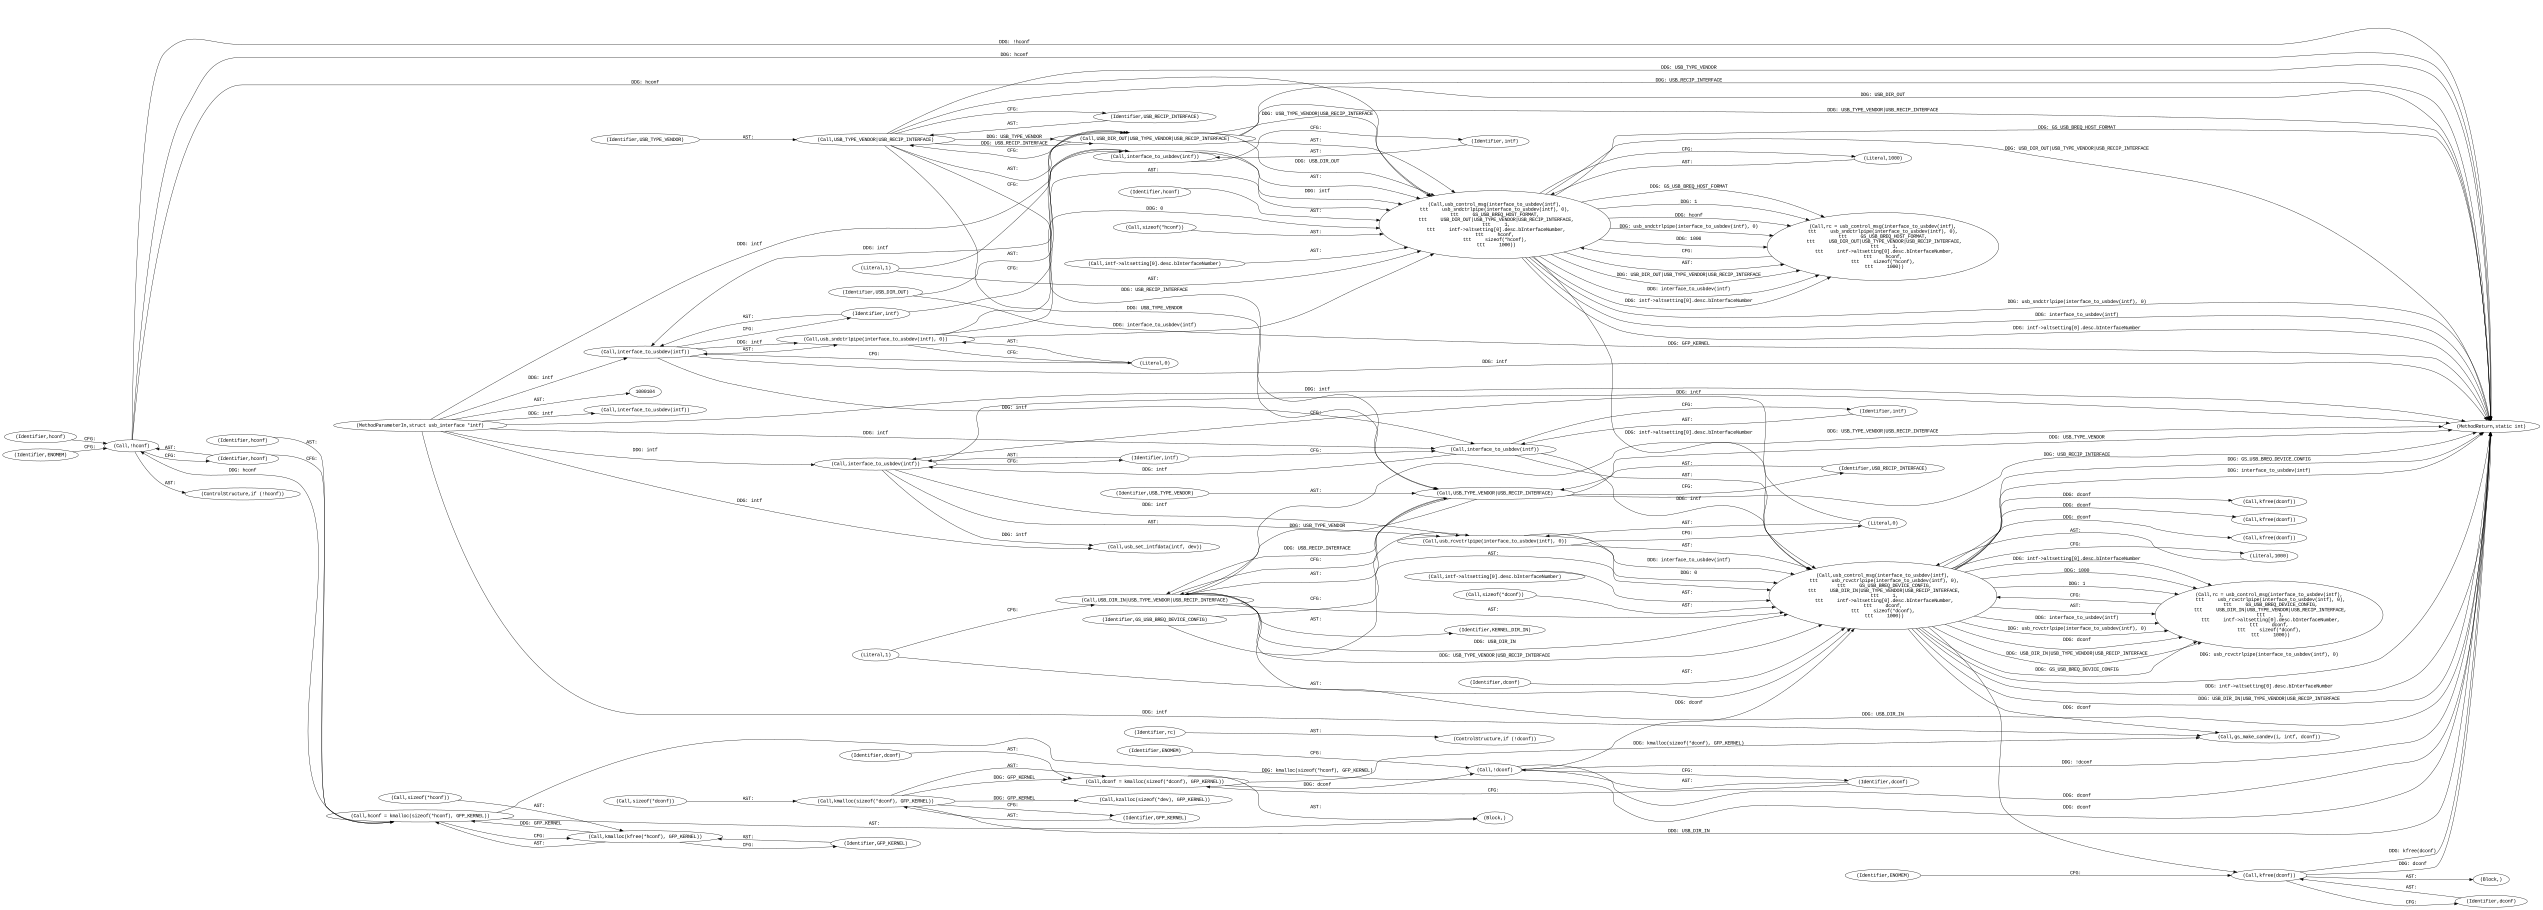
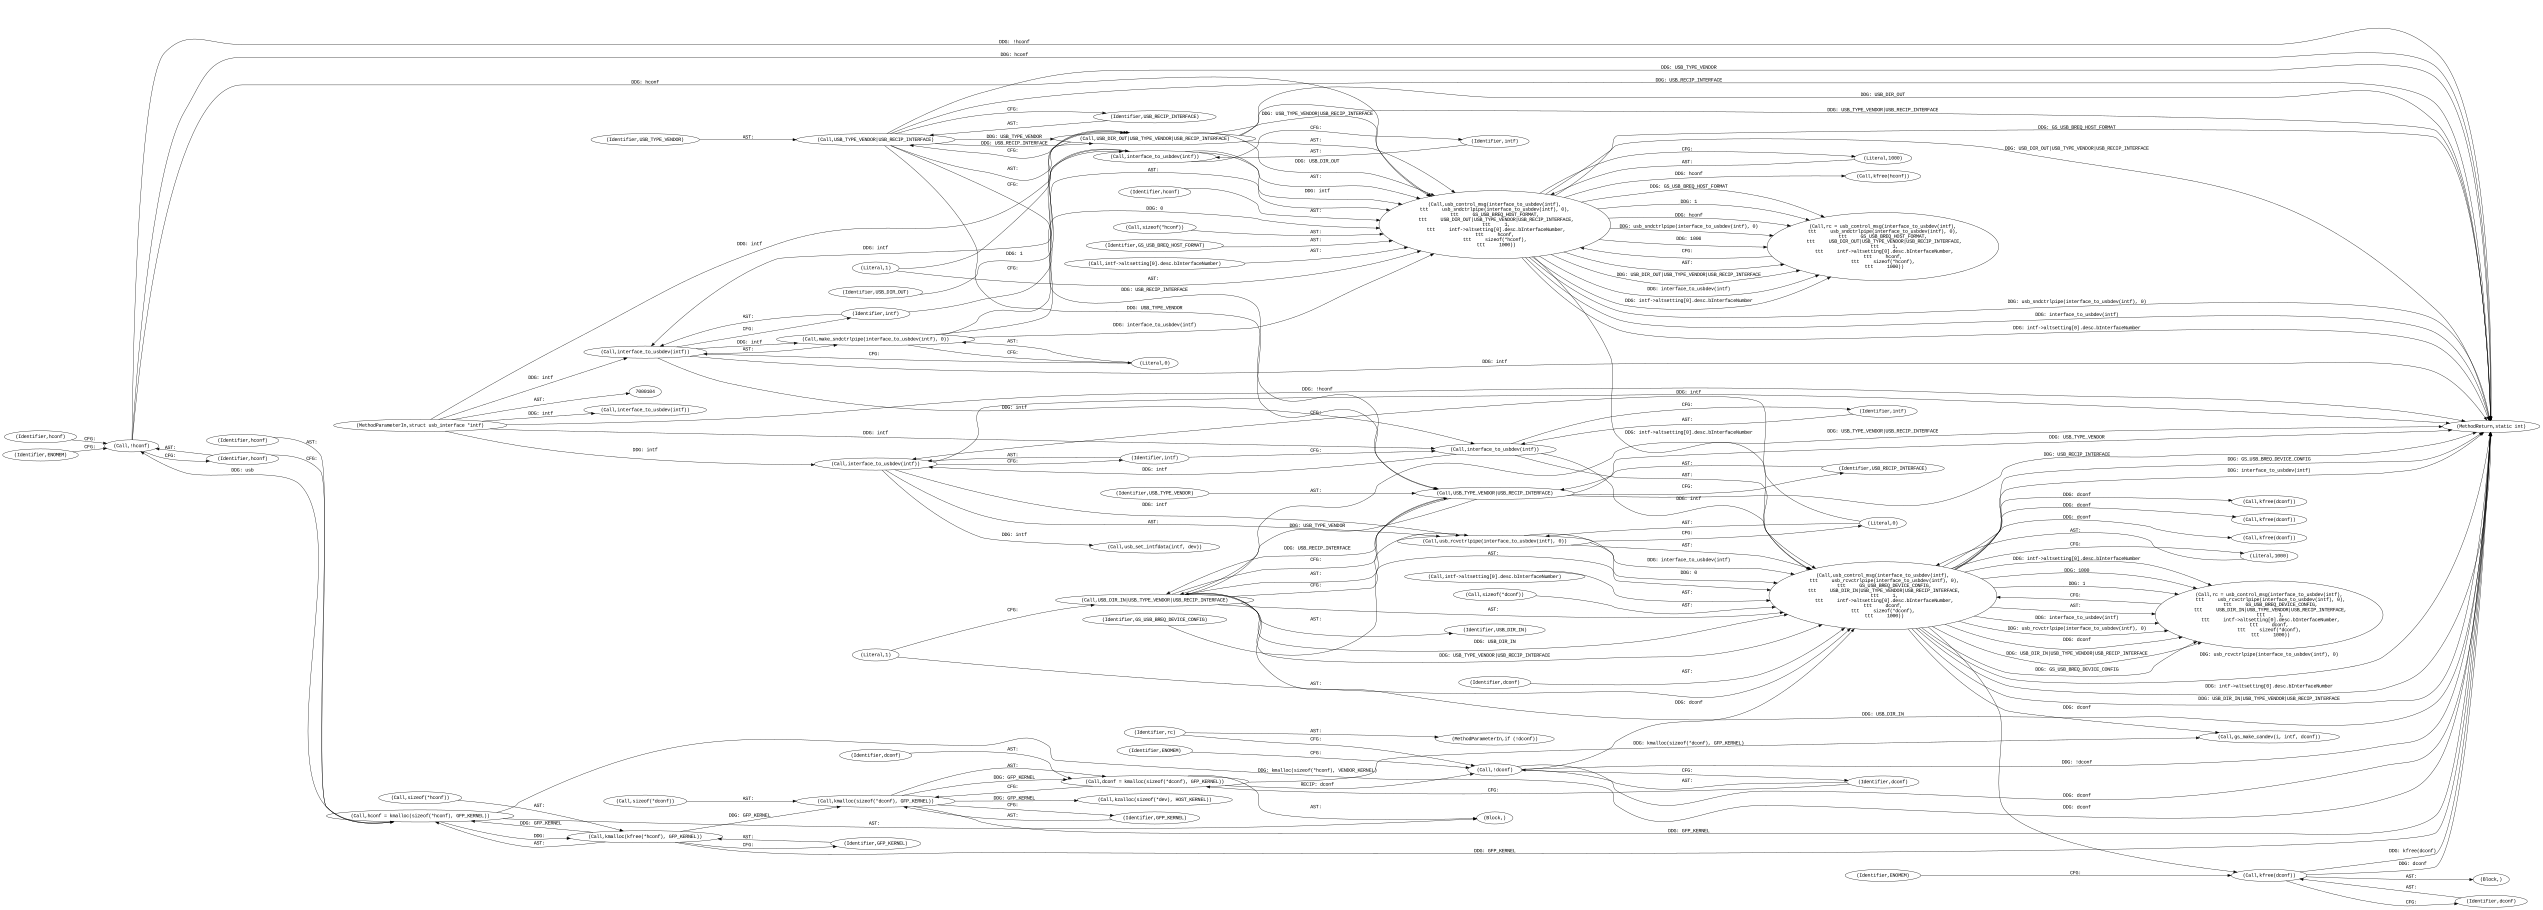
node "(Call,kfree(hconf))": added
node "(Identifier,GS_USB_BREQ_HOST_FORMAT)": added
edge "(Identifier,USB_DIR_OUT)" -> "(Call,USB_DIR_OUT|USB_TYPE_VENDOR|USB_RECIP_INTERFACE)": label "AST: " -> "DDG: 1"
node "(Call,usb_sndctrlpipe(interface_to_usbdev(intf), 0))": label "(Call,usb_sndctrlpipe(interface_to_usbdev(intf), 0))" -> "(Call,make_sndctrlpipe(interface_to_usbdev(intf), 0))"
edge "(Identifier,USB_DIR_OUT)" -> "(MethodReturn,static int)": now "(Call,kmalloc(kfree(*hconf), GFP_KERNEL))" -> "(MethodReturn,static int)"
edge "(MethodParameterIn,struct usb_interface *intf)" -> "(MethodReturn,static int)": label "DDG: intf" -> "DDG: !hconf"
node "1000104": label "1000104" -> "7000104"
edge "(Call,hconf = kmalloc(sizeof(*hconf), GFP_KERNEL))" -> "(Call,!hconf)": label "DDG: hconf" -> "DDG: usb"
node "(ControlStructure,if (!hconf))": removed
edge "(MethodParameterIn,struct usb_interface *intf)" -> "(Call,usb_set_intfdata(intf, dev))": removed, label "DDG: intf"
edge "(Identifier,GS_USB_BREQ_DEVICE_CONFIG)" -> "(Call,usb_rcvctrlpipe(interface_to_usbdev(intf), 0))": now "(Call,USB_DIR_IN|USB_TYPE_VENDOR|USB_RECIP_INTERFACE)" -> "(Call,usb_rcvctrlpipe(interface_to_usbdev(intf), 0))"
node "(Identifier,KERNEL_DIR_IN)": label "(Identifier,KERNEL_DIR_IN)" -> "(Identifier,USB_DIR_IN)"
edge "(MethodParameterIn,struct usb_interface *intf)" -> "(Call,gs_make_candev(i, intf, dconf))": removed, label "DDG: intf"
node "(ControlStructure,if (!dconf))": label "(ControlStructure,if (!dconf))" -> "(MethodParameterIn,if (!dconf))"
edge "(Identifier,rc)" -> "(Call,!dconf)": added, label "CFG:"
edge "(Call,hconf = kmalloc(sizeof(*hconf), GFP_KERNEL))" -> "(MethodReturn,static int)": label "DDG: kmalloc(sizeof(*hconf), GFP_KERNEL)" -> "DDG: kmalloc(sizeof(*hconf), VENDOR_KERNEL)"
edge "(Call,dconf = kmalloc(sizeof(*dconf), GFP_KERNEL))" -> "(Call,!dconf)": label "DDG: dconf" -> "RECIP: dconf"
edge "(Call,dconf = kmalloc(sizeof(*dconf), GFP_KERNEL))" -> "(Call,kmalloc(sizeof(*dconf), GFP_KERNEL))": added, label "CFG:"
node "(Call,kzalloc(sizeof(*dev), GFP_KERNEL))": label "(Call,kzalloc(sizeof(*dev), GFP_KERNEL))" -> "(Call,kzalloc(sizeof(*dev), HOST_KERNEL))"
edge "(Call,kmalloc(kfree(*hconf), GFP_KERNEL))" -> "(Call,kmalloc(sizeof(*dconf), GFP_KERNEL))": added, label "DDG: GFP_KERNEL"
edge "(Call,kmalloc(sizeof(*dconf), GFP_KERNEL))" -> "(MethodReturn,static int)": label "DDG: USB_DIR_IN" -> "DDG: GFP_KERNEL"
edge "(Call,hconf = kmalloc(sizeof(*hconf), GFP_KERNEL))" -> "(Call,kmalloc(kfree(*hconf), GFP_KERNEL))": label "CFG: " -> "DDG: "
